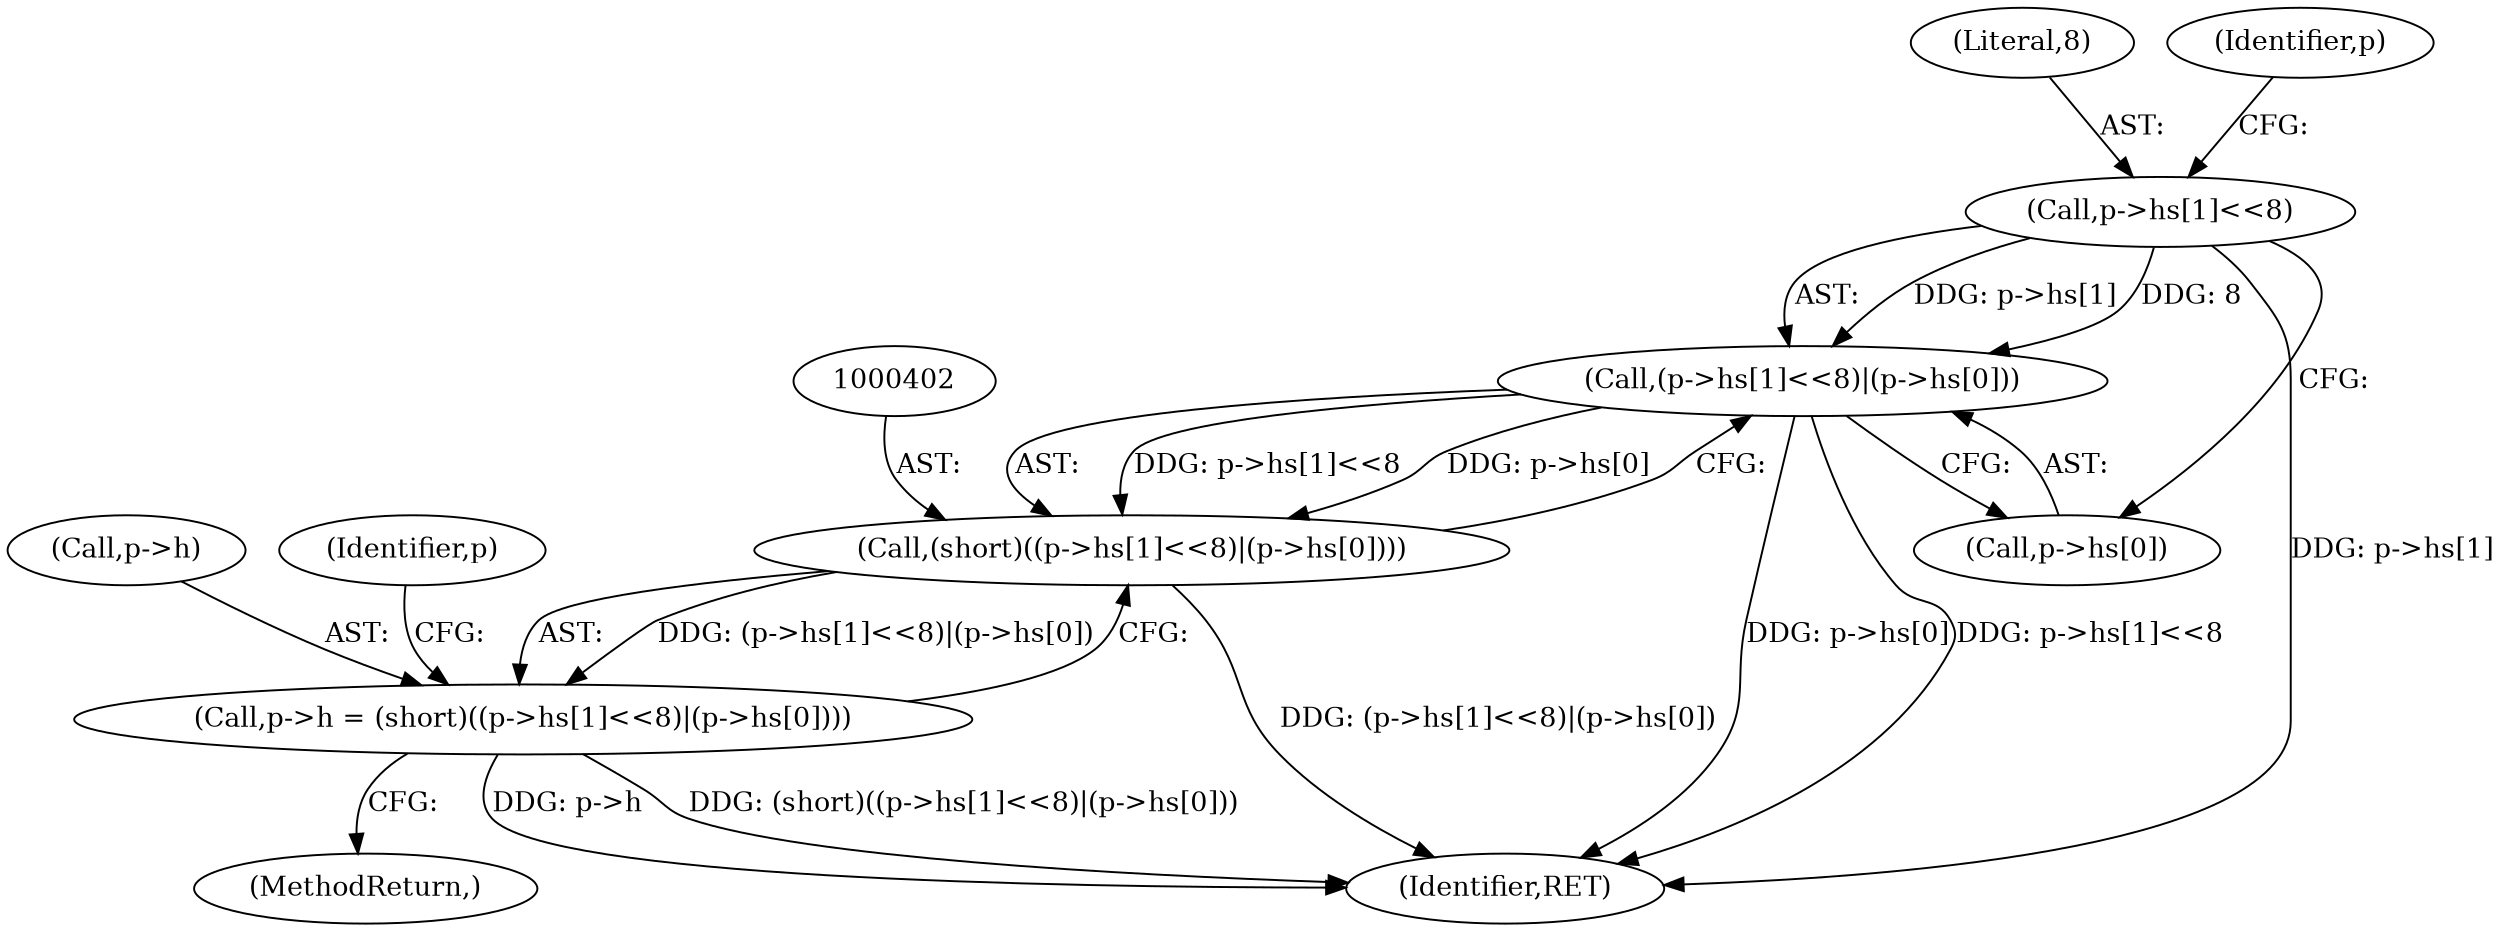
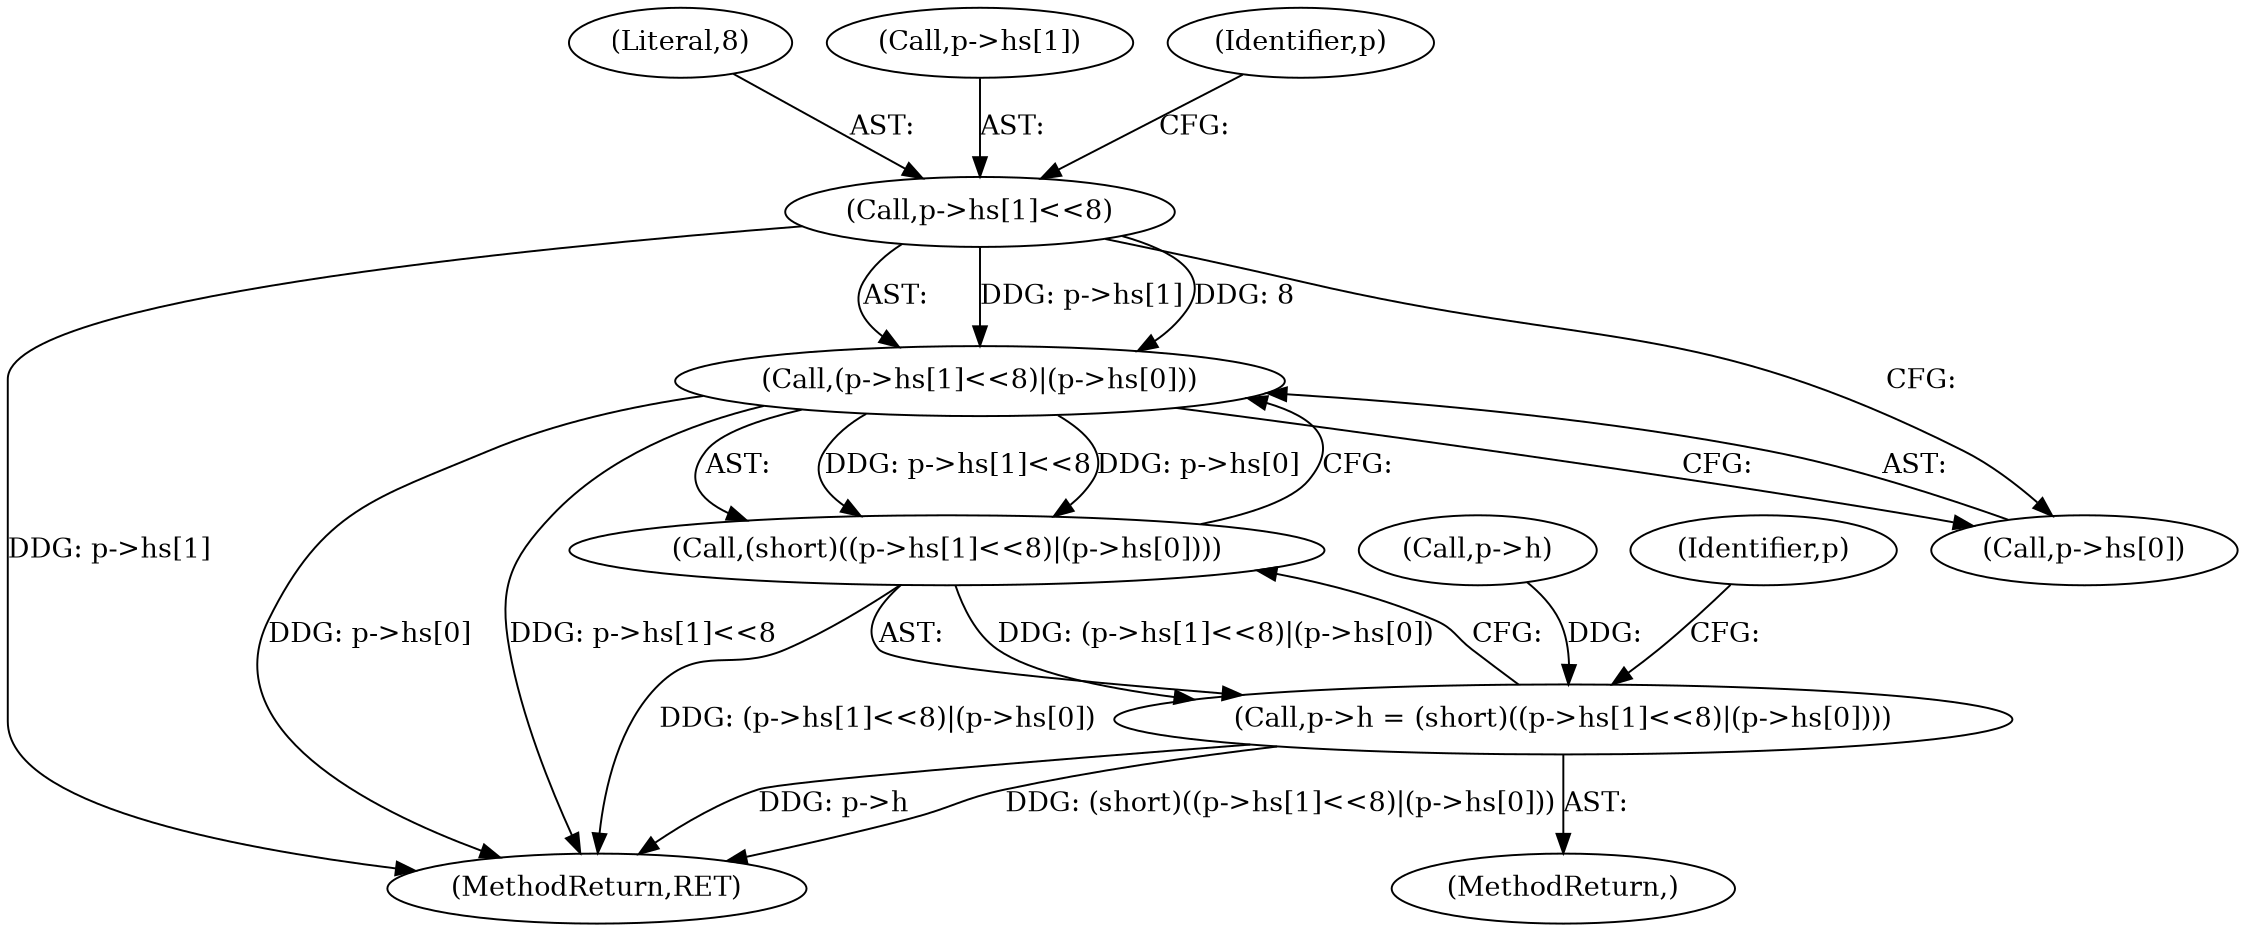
node "(Call,p->hs[1])": added
node "1000402": removed
edge "(Call,p->h)" -> "(Call,p->h = (short)((p->hs[1]<<8)|(p->hs[0])))": label "AST: " -> "DDG: "
edge "(Call,p->h = (short)((p->hs[1]<<8)|(p->hs[0])))" -> "(MethodReturn,)": label "CFG: " -> "AST: "
node "(Identifier,RET)": label "(Identifier,RET)" -> "(MethodReturn,RET)"
